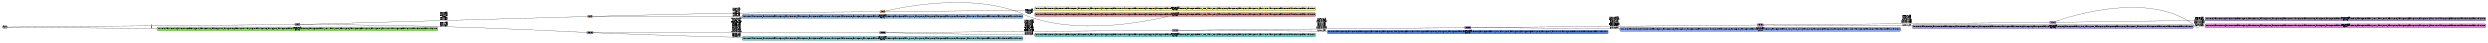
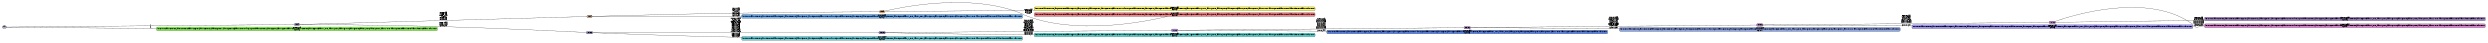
node "realrinc": label "realrinc" -> "over"
